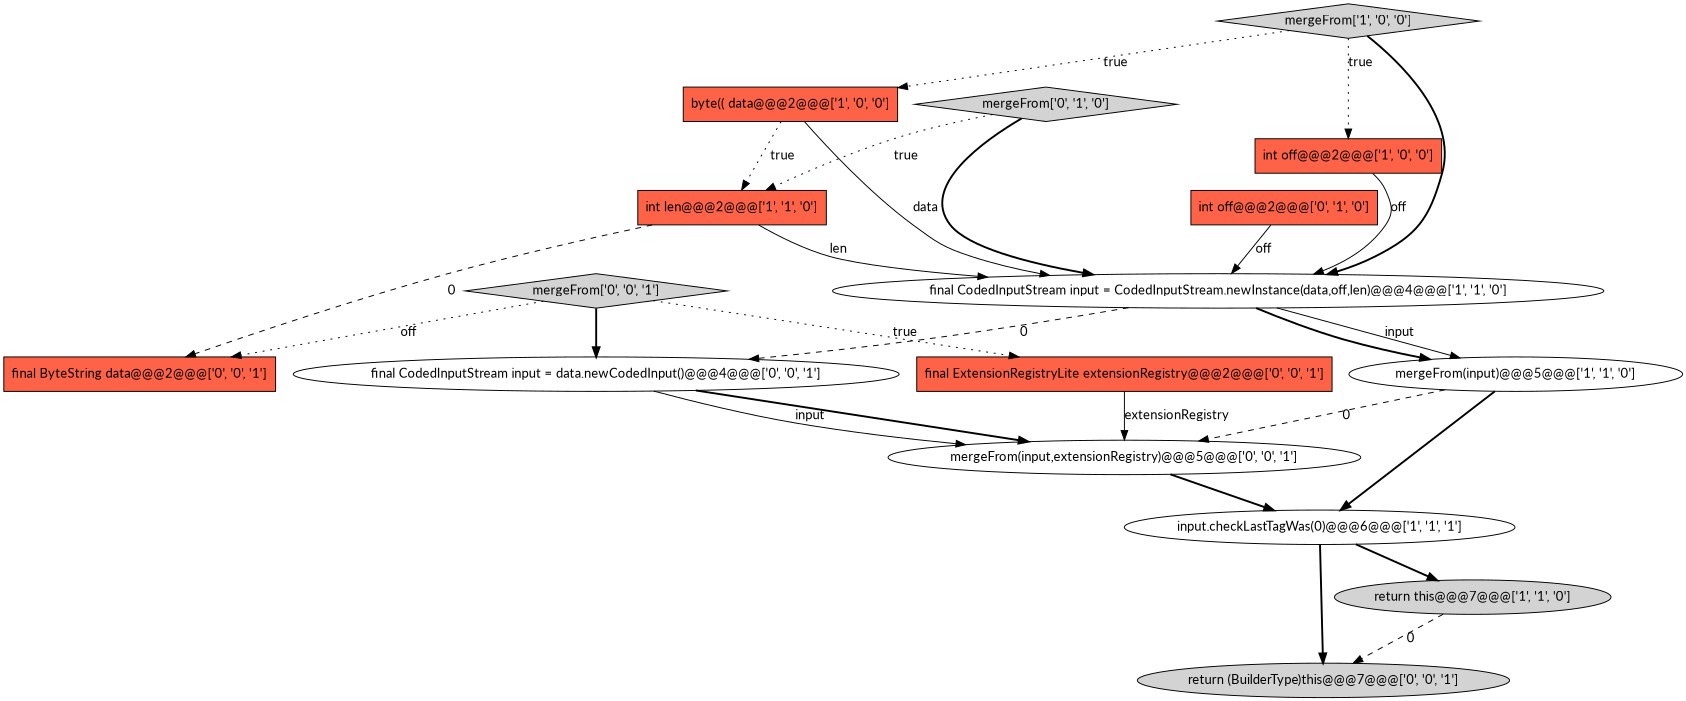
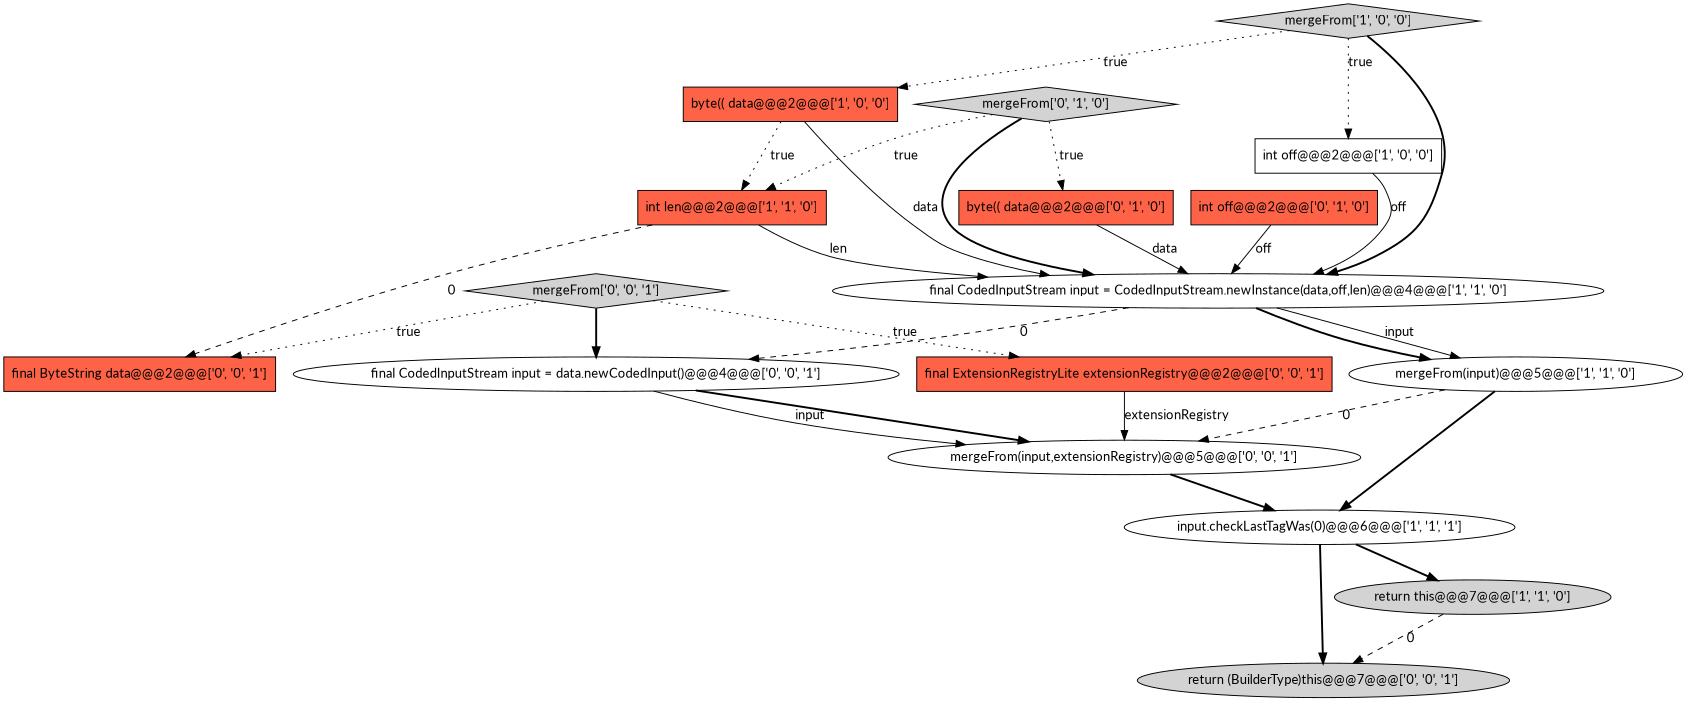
node "int off@@@2@@@['1', '0', '0']": fillcolor tomato -> white
node "byte(( data@@@2@@@['0', '1', '0']": added
edge "mergeFrom['0', '0', '1']" -> "final ByteString data@@@2@@@['0', '0', '1']": label "off" -> "true"
